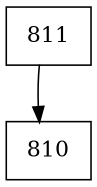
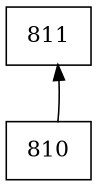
edge "811" -> "810": reversed
